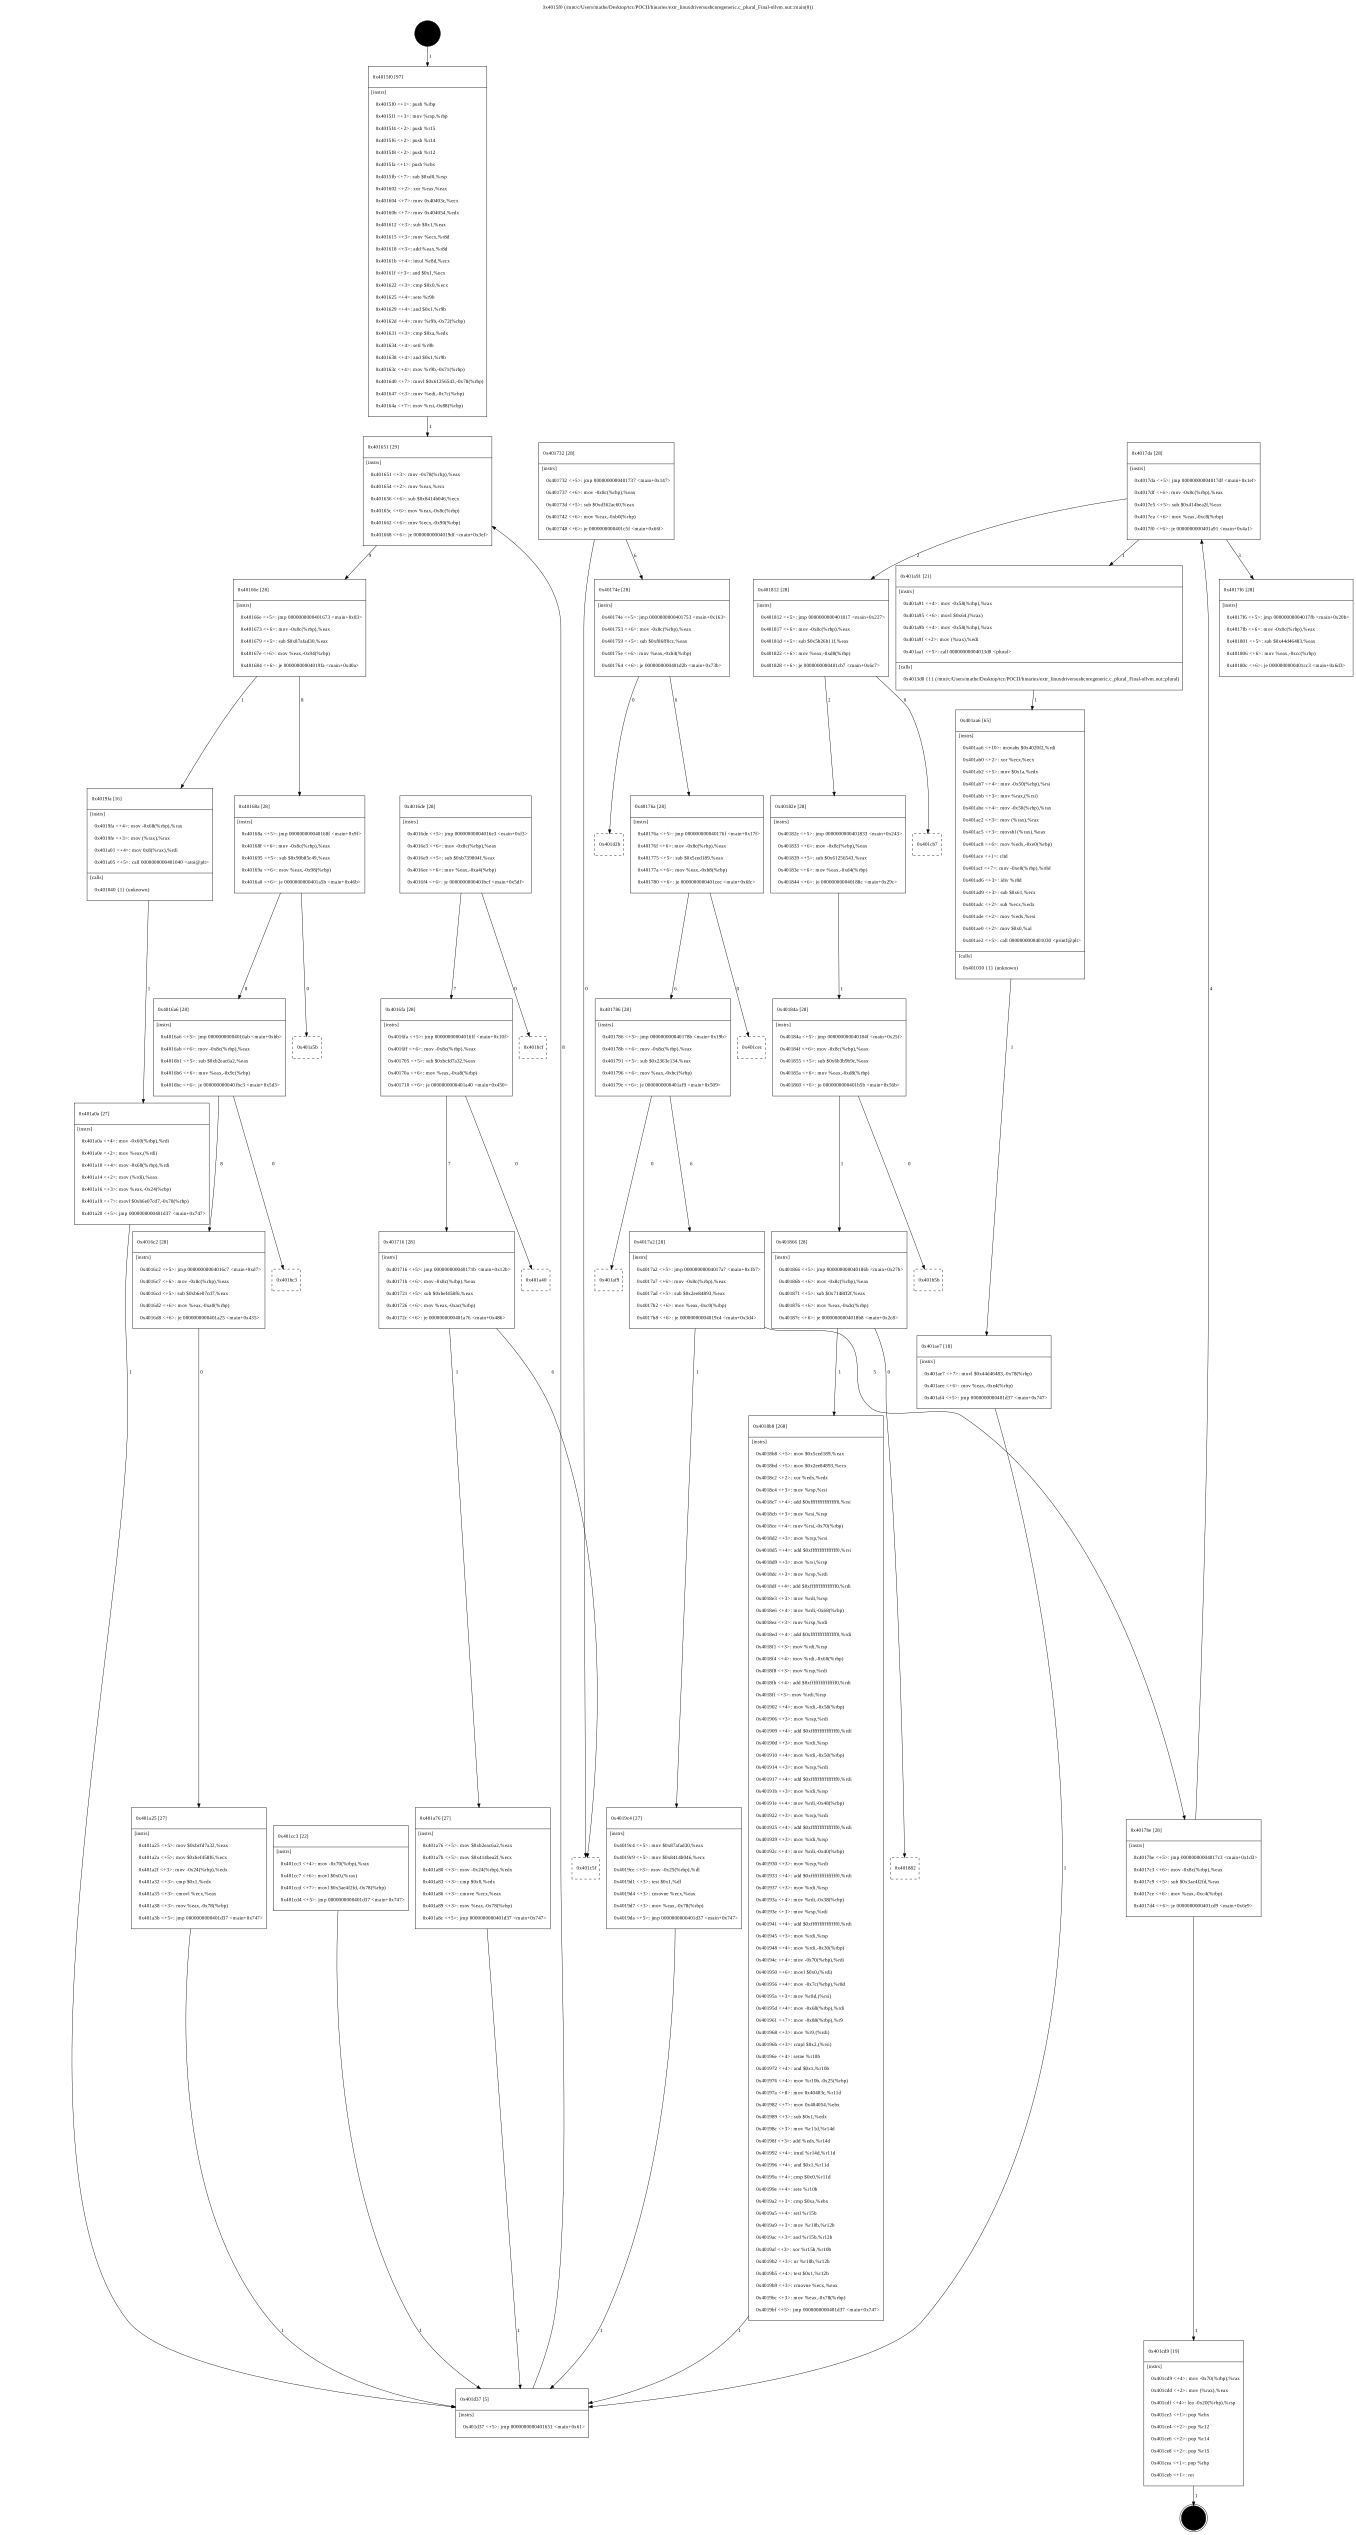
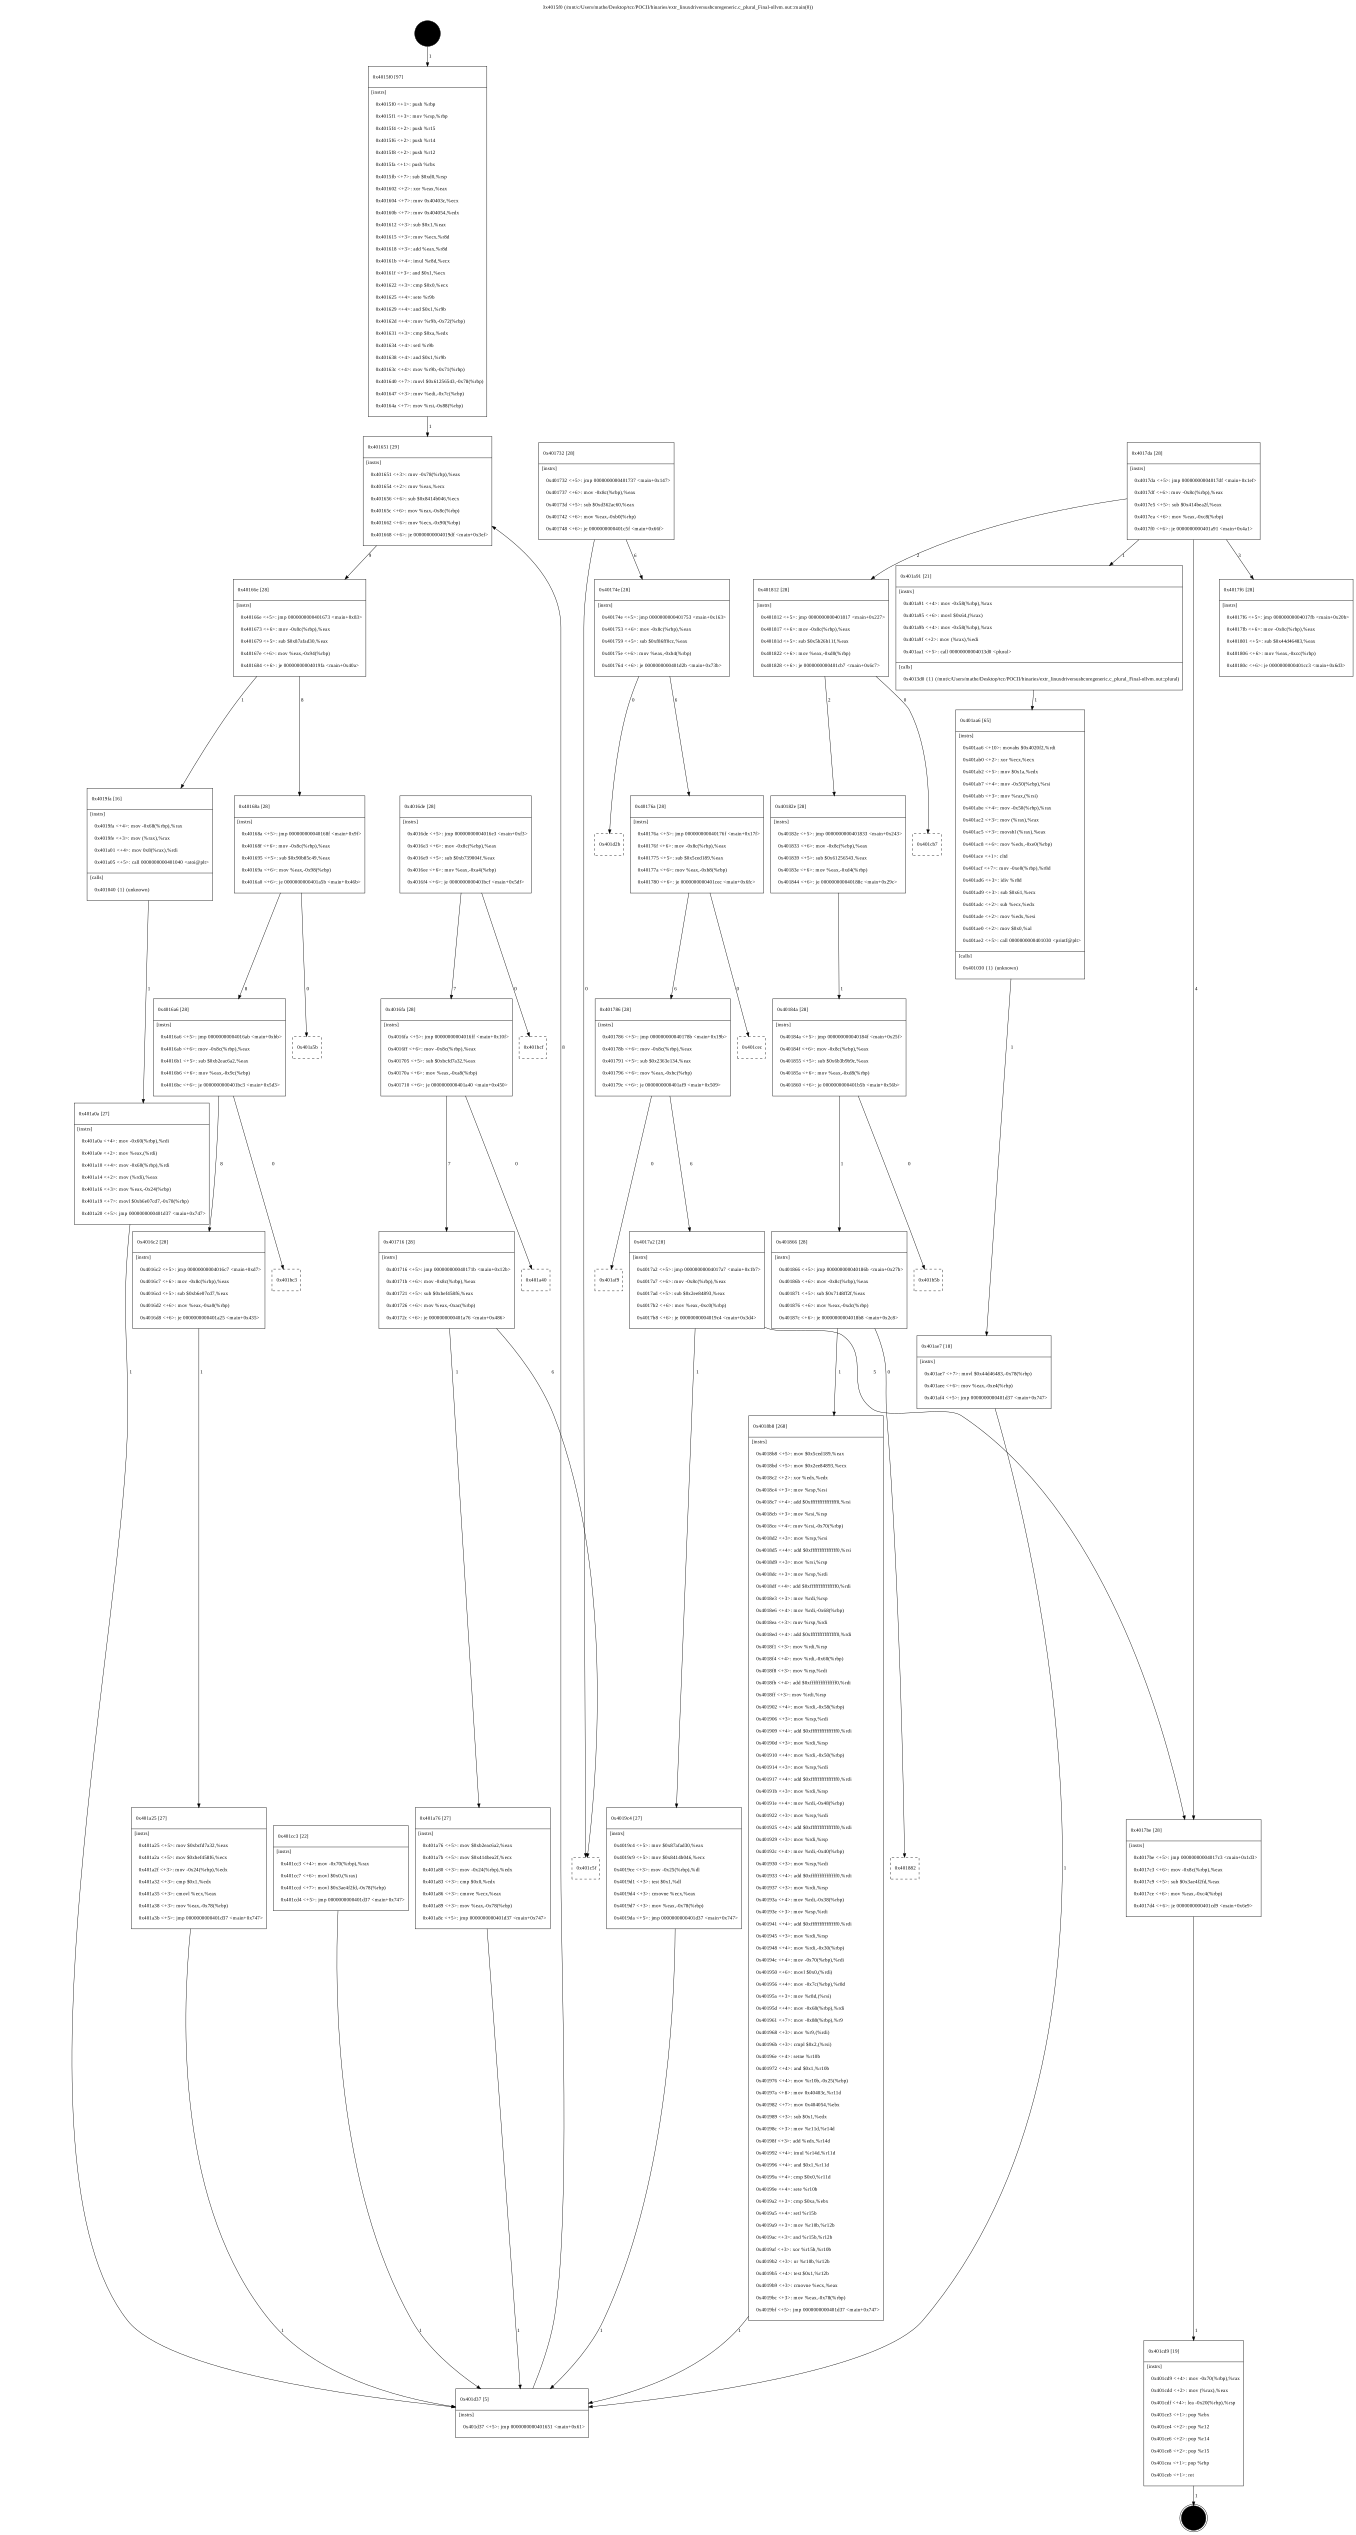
edge "0x4017be [28]" -> "0x4017da [28]": reversed
edge "0x4016c2 [28]" -> "0x401a25 [27]": label " 0" -> " 1"
